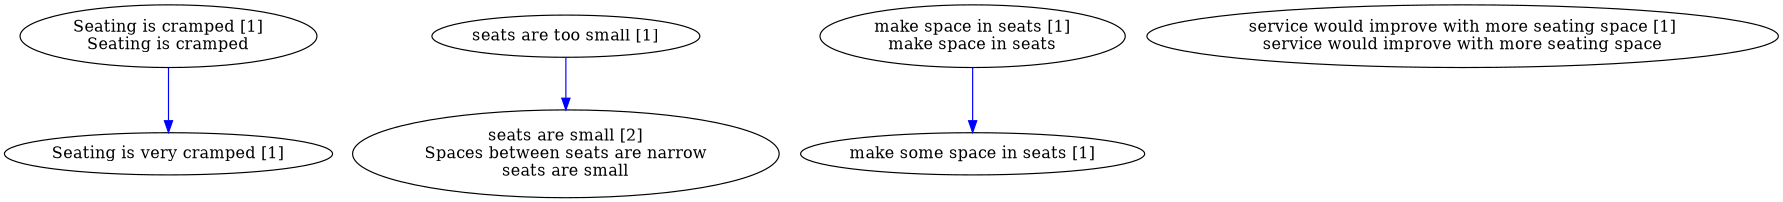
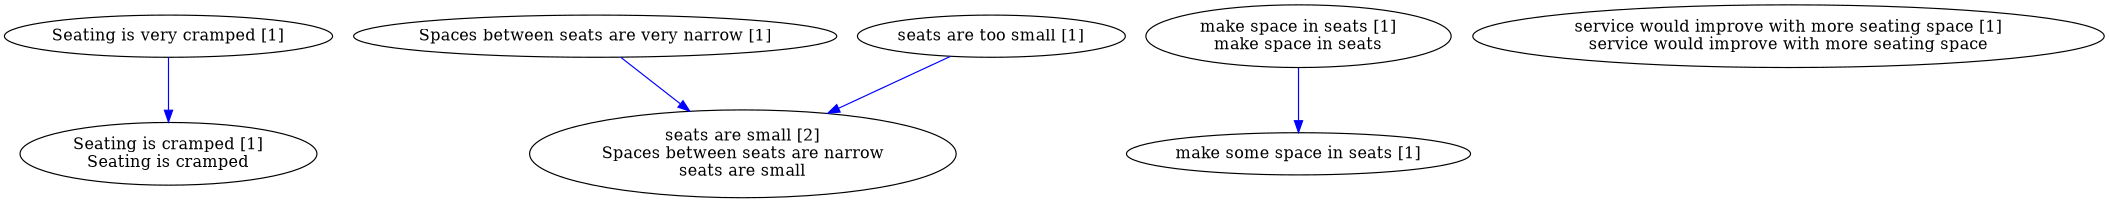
node "Spaces between seats are very narrow [1]": added
edge "Seating is cramped [1] Seating is cramped" -> "Seating is very cramped [1]": reversed
